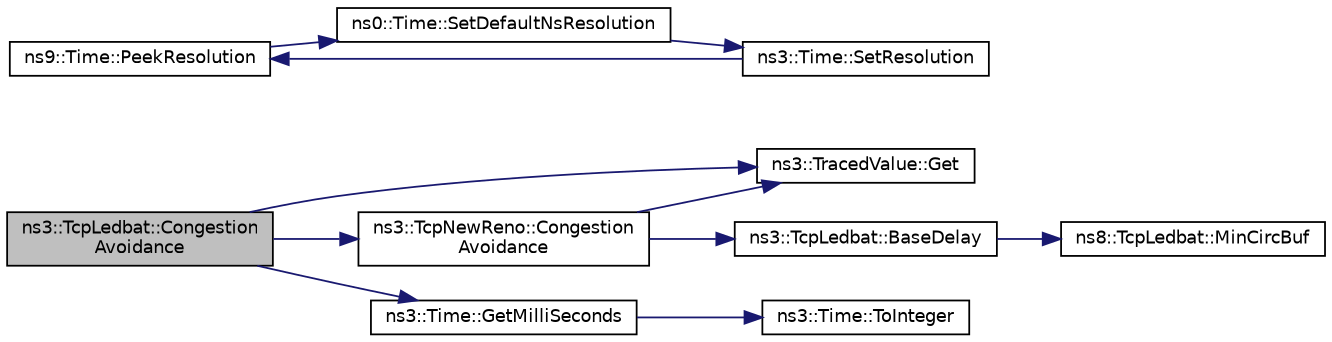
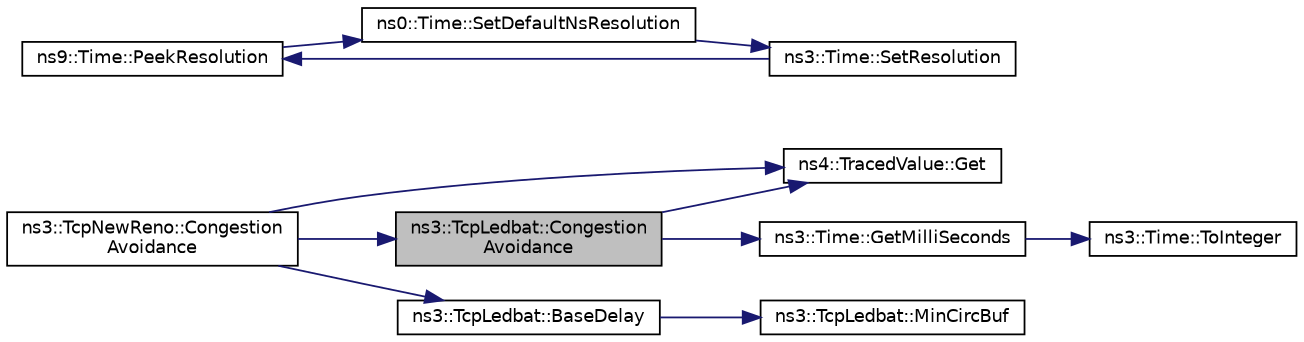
node "ns3::TracedValue::Get": label "ns3::TracedValue::Get" -> "ns4::TracedValue::Get"
edge "ns3::TcpLedbat::Congestion Avoidance" -> "ns3::TcpNewReno::Congestion Avoidance": reversed
node "ns8::TcpLedbat::MinCircBuf": label "ns8::TcpLedbat::MinCircBuf" -> "ns3::TcpLedbat::MinCircBuf"
